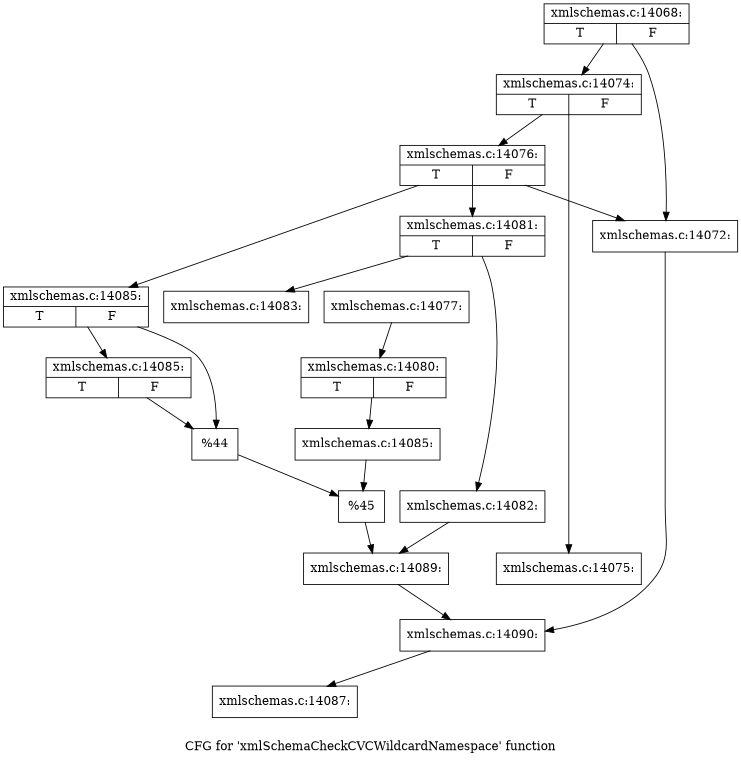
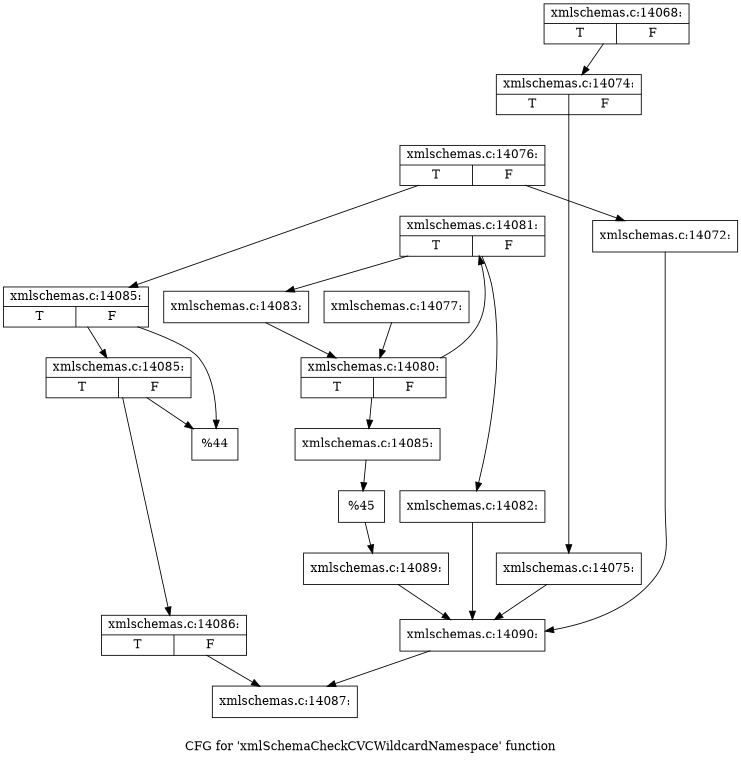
edge "xmlschemas.c:14068:" -> "xmlschemas.c:14072:": removed
edge "xmlschemas.c:14074:" -> "xmlschemas.c:14076:": removed
edge "xmlschemas.c:14076:" -> "xmlschemas.c:14081:": now "xmlschemas.c:14080:" -> "xmlschemas.c:14081:"
edge "xmlschemas.c:14083:" -> "xmlschemas.c:14080:": added
edge "%44" -> "%45": removed
edge "xmlschemas.c:14082:" -> "xmlschemas.c:14089:": now "xmlschemas.c:14082:" -> "xmlschemas.c:14090:"
edge "xmlschemas.c:14075:" -> "xmlschemas.c:14090:": added
node "xmlschemas.c:14086:": added
